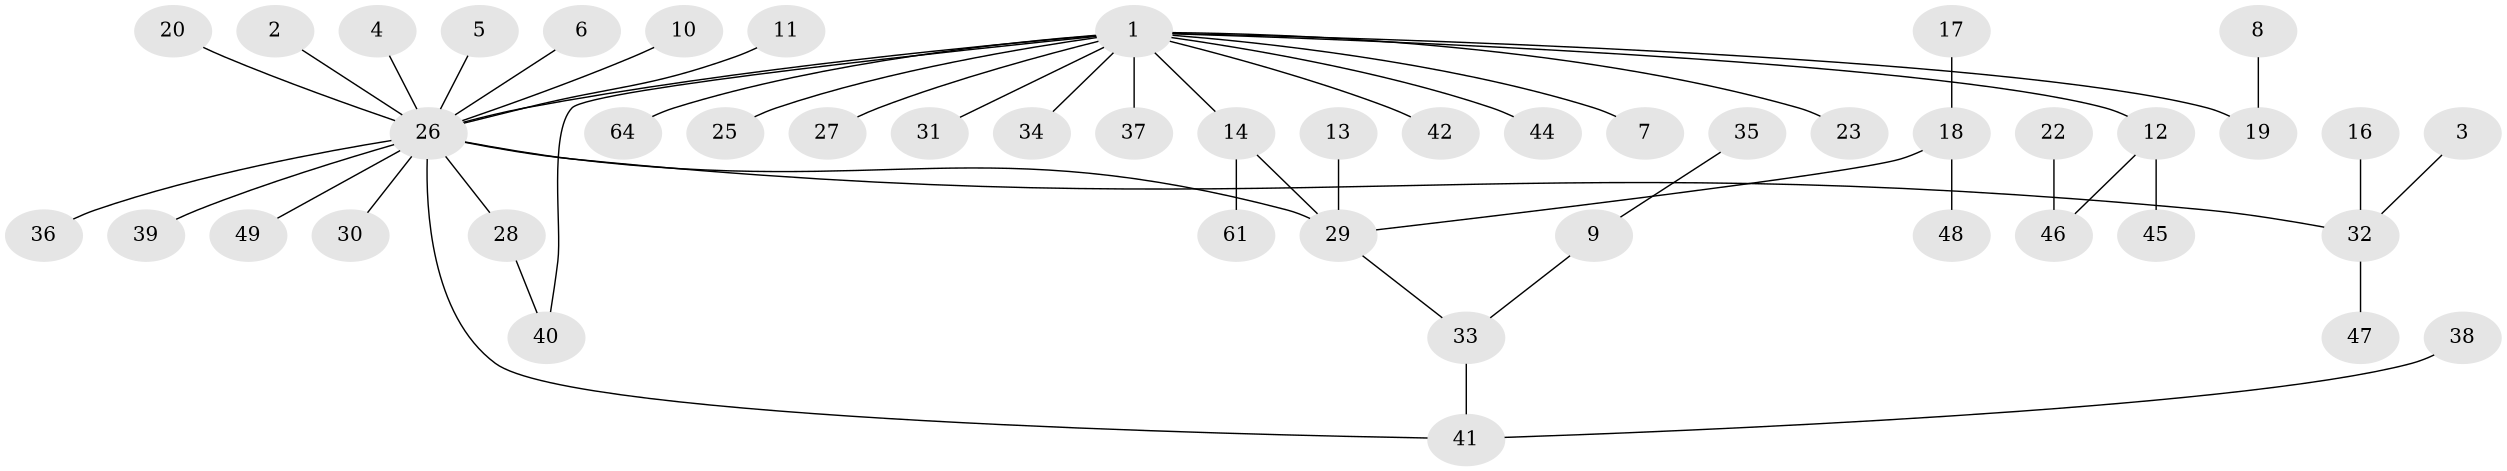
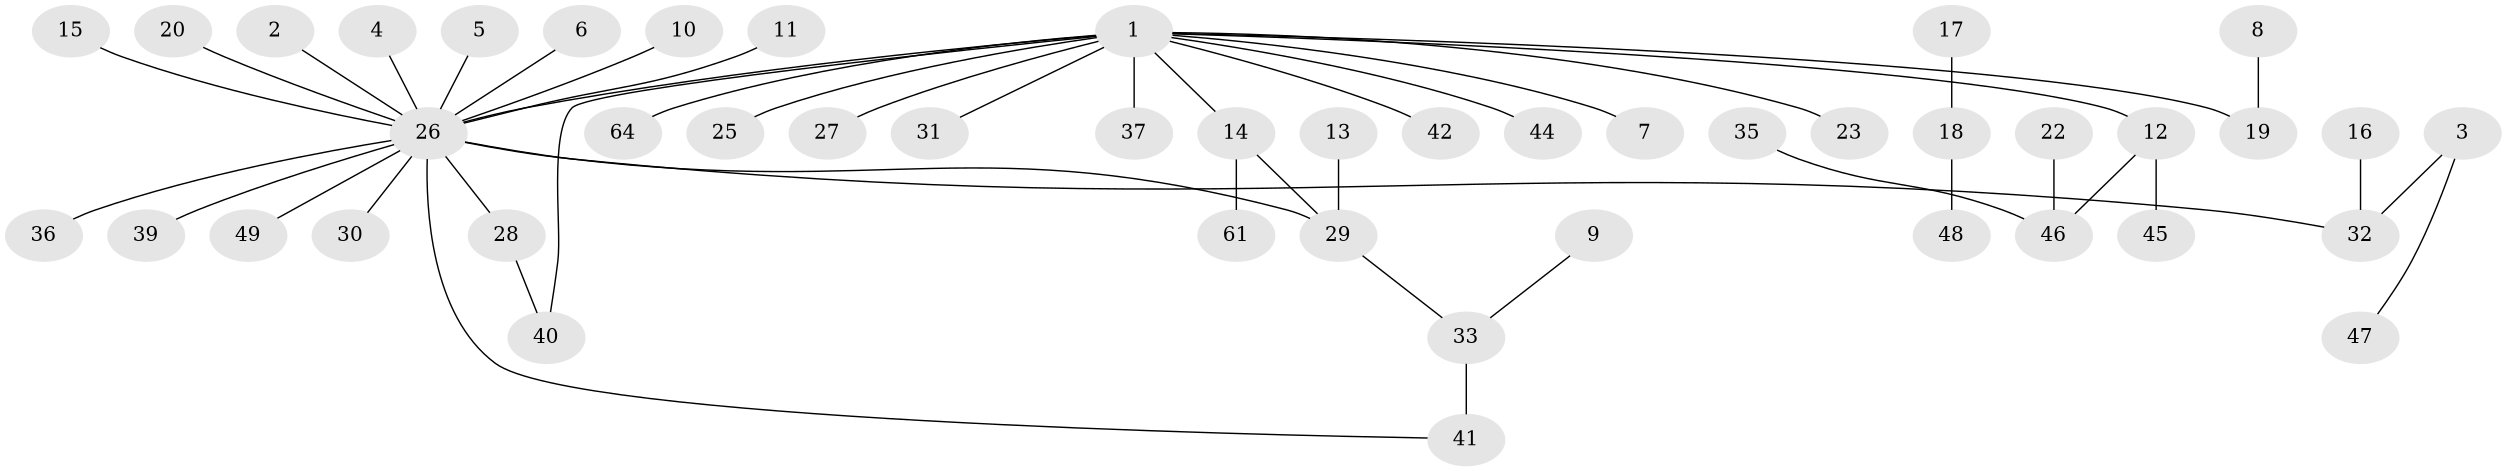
node "15": added
node "34": removed
edge "35" -- "9": now "35" -- "46"
edge "18" -- "29": removed
edge "32" -- "47": now "3" -- "47"
node "38": removed
